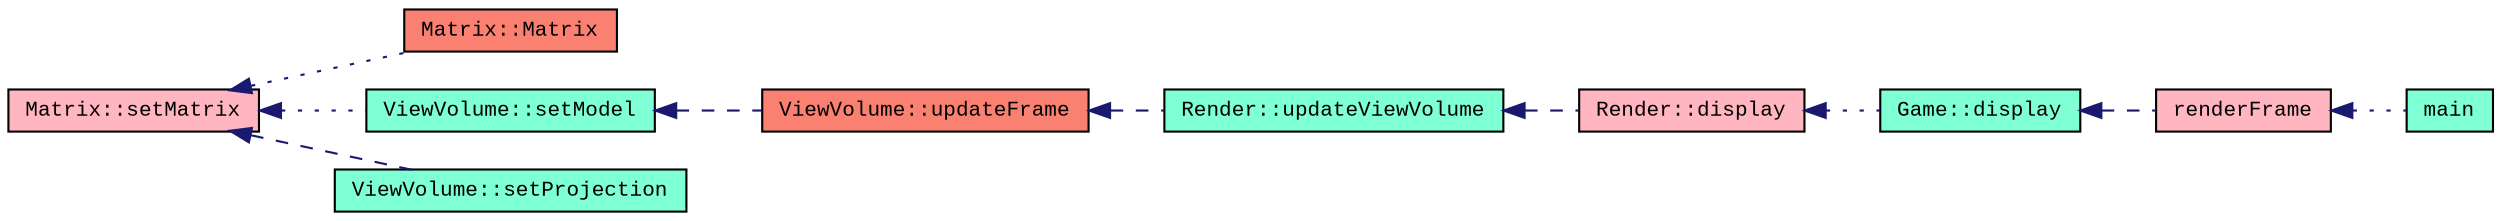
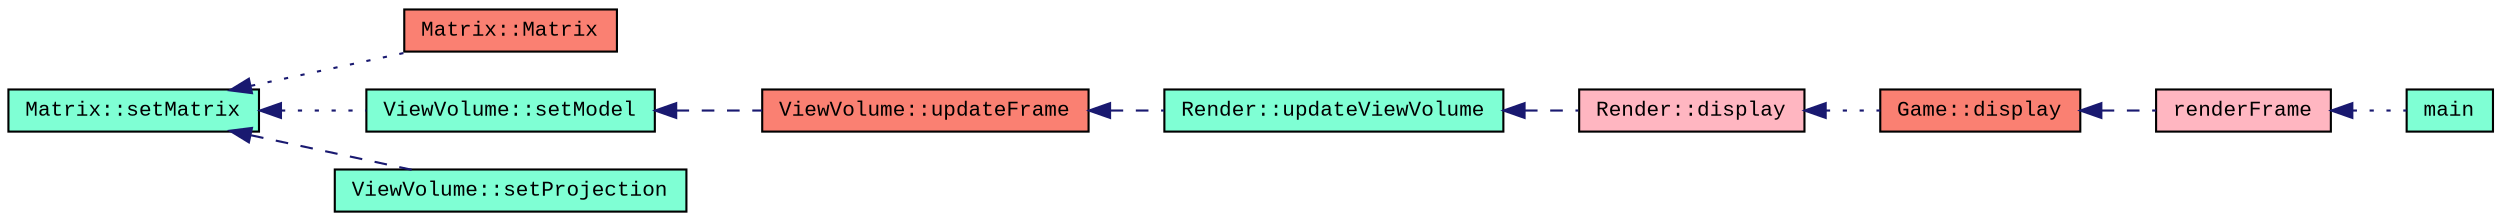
node "Matrix::setMatrix": fillcolor lightpink -> aquamarine
node "Game::display": fillcolor aquamarine -> salmon
